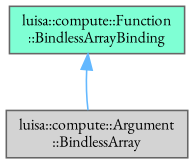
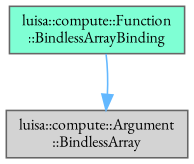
edge "luisa::compute::Argument ::BindlessArray" -> "luisa::compute::Function ::BindlessArrayBinding": reversed
